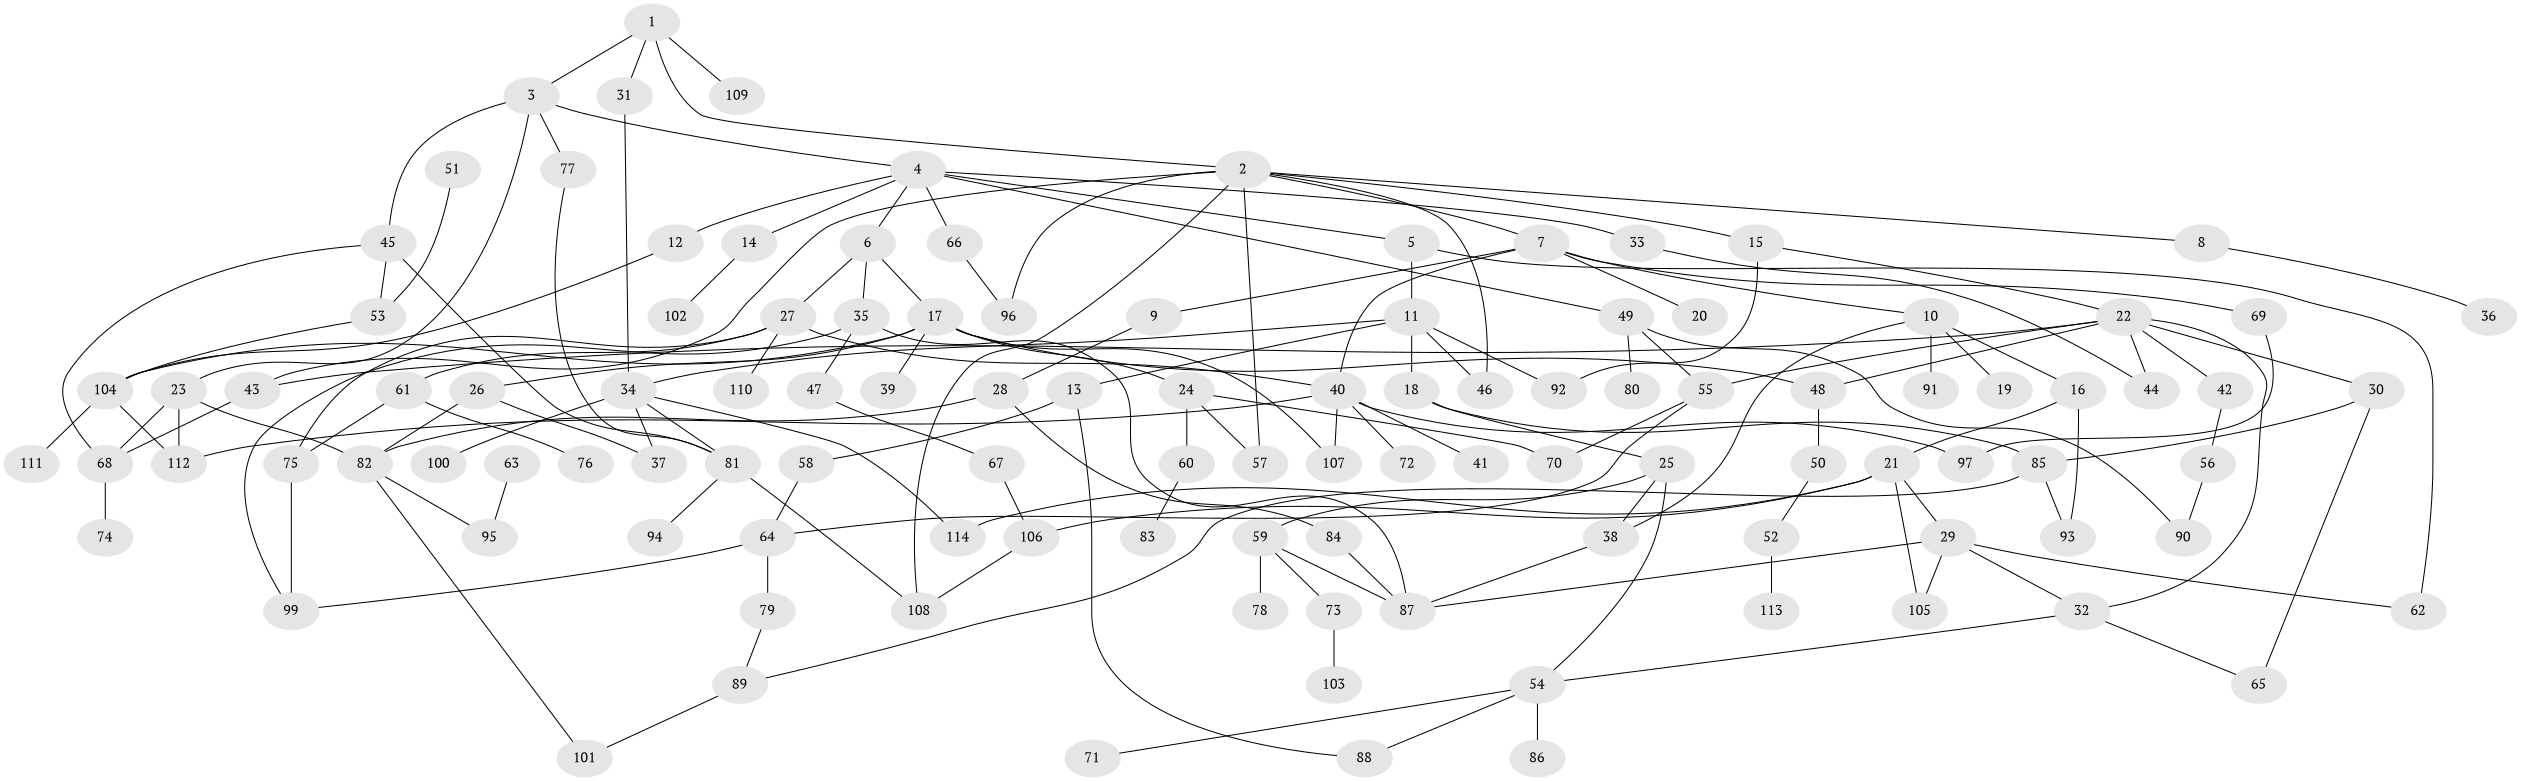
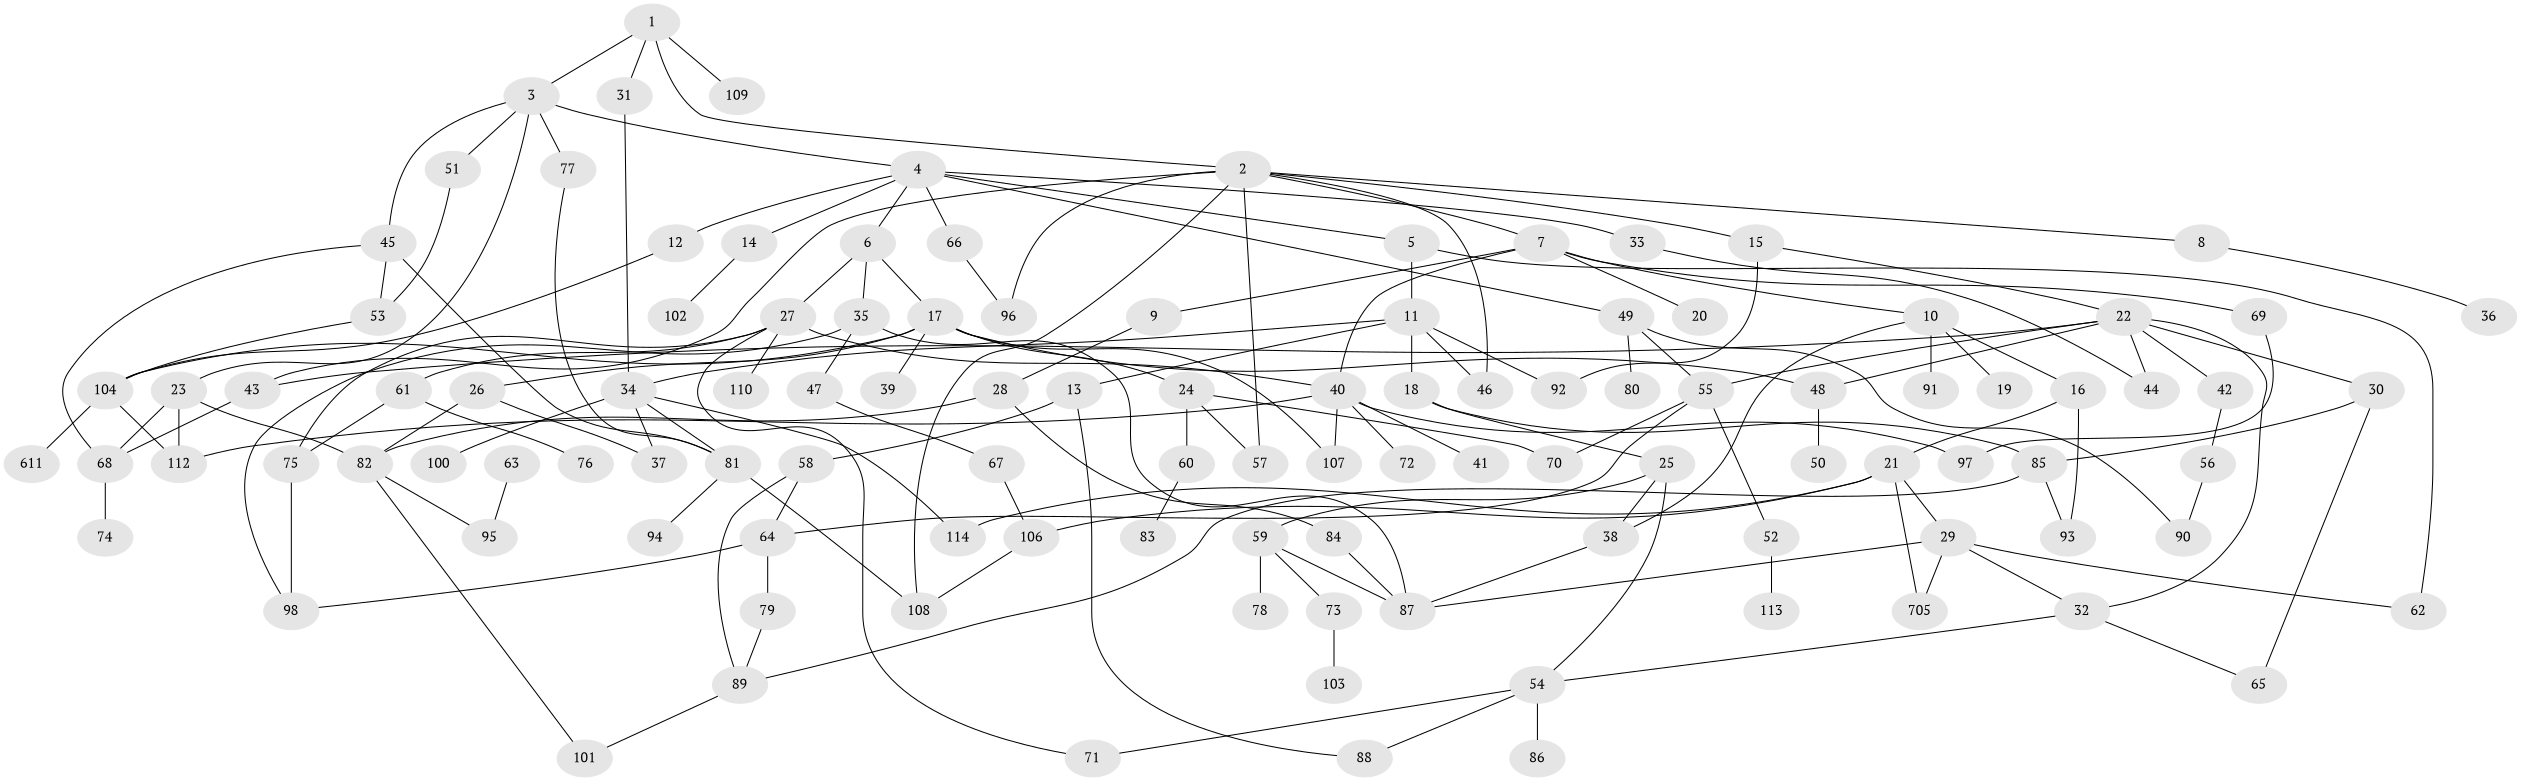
edge "3" -- "51": added
node "111": label "111" -> "611"
edge "50" -- "52": now "55" -- "52"
edge "27" -- "71": added
edge "58" -- "89": added
node "99": label "99" -> "98"
node "105": label "105" -> "705"
